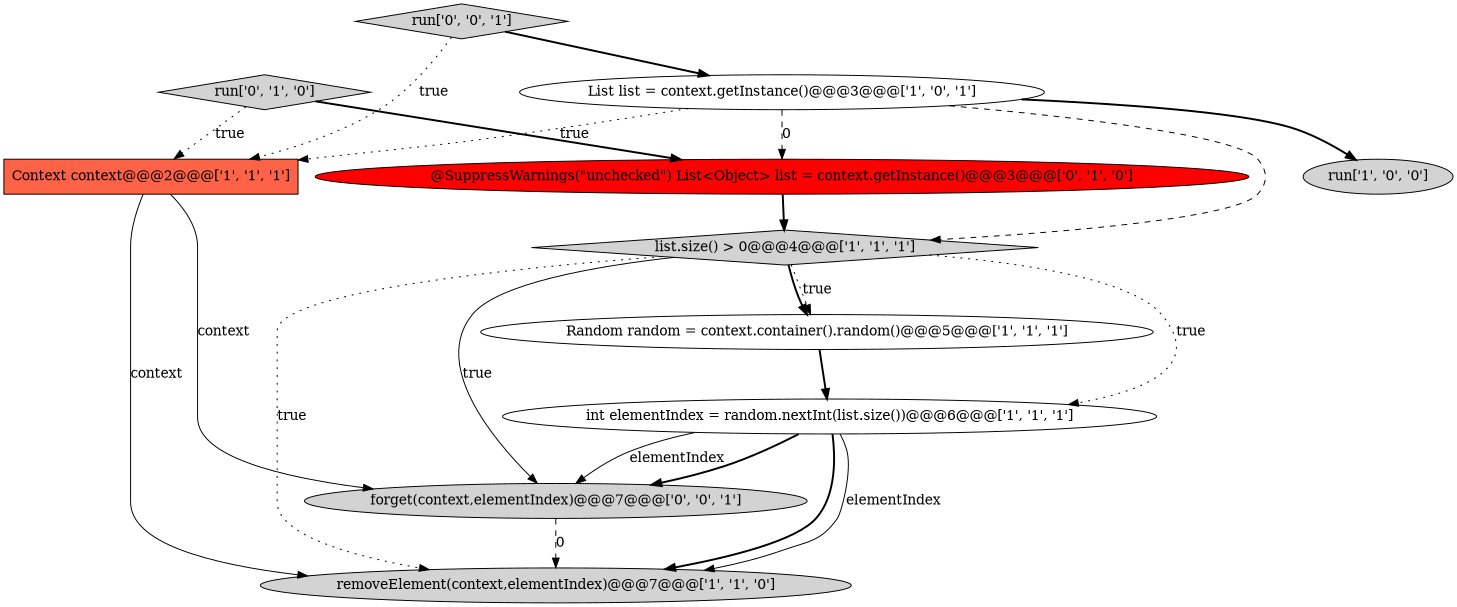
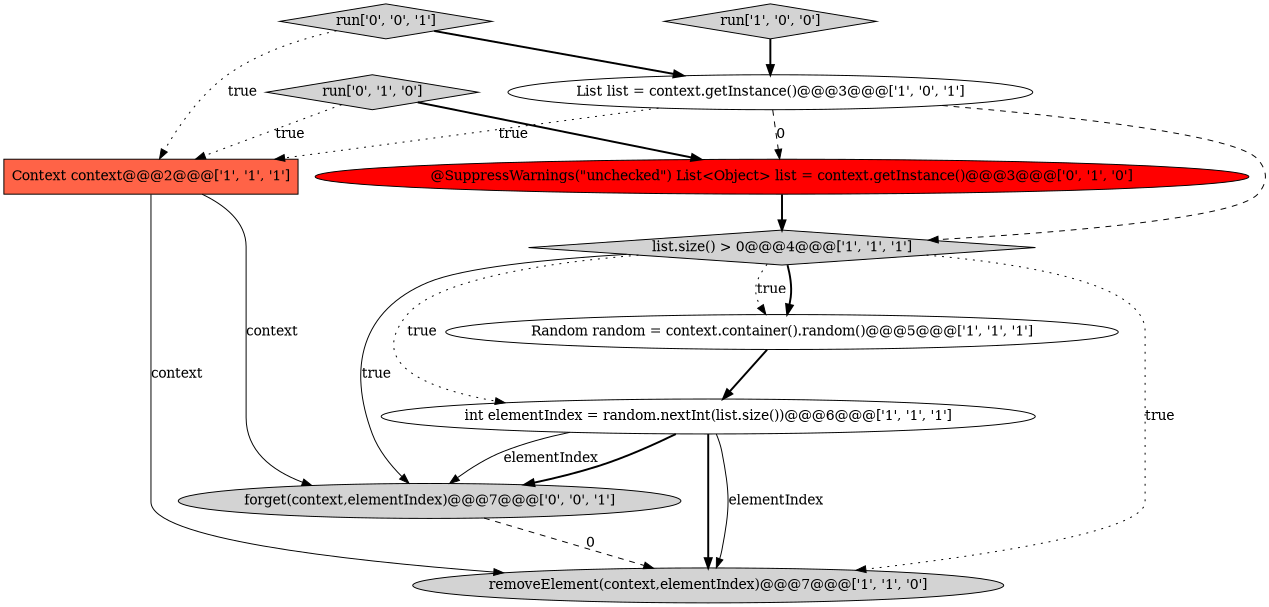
edge "List list = context.getInstance()@@@3@@@['1', '0', '1']" -> "run['1', '0', '0']": reversed
node "run['1', '0', '0']": shape ellipse -> diamond
